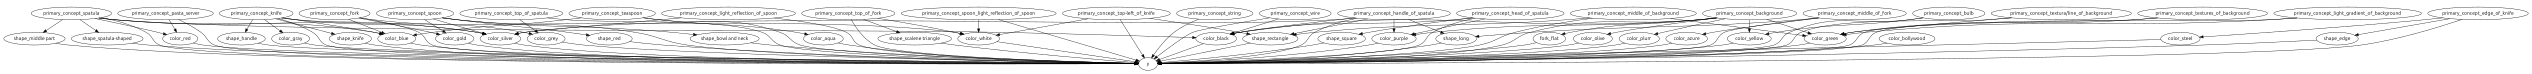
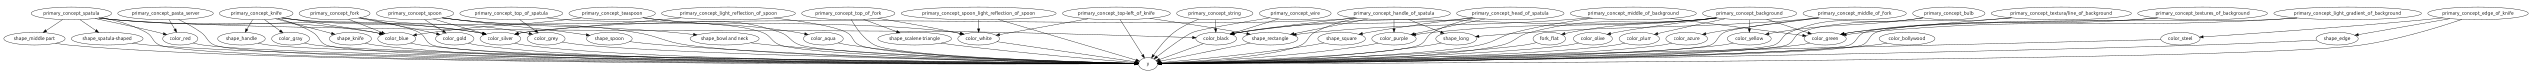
edge "primary_concept_string" -> "color_black": added
node "shape_red": label "shape_red" -> "shape_spoon"
